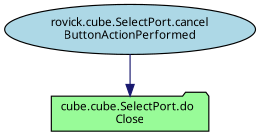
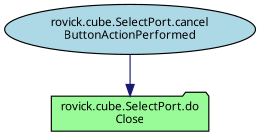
node "cube.cube.SelectPort.do Close": label "cube.cube.SelectPort.do Close" -> "rovick.cube.SelectPort.do Close"
